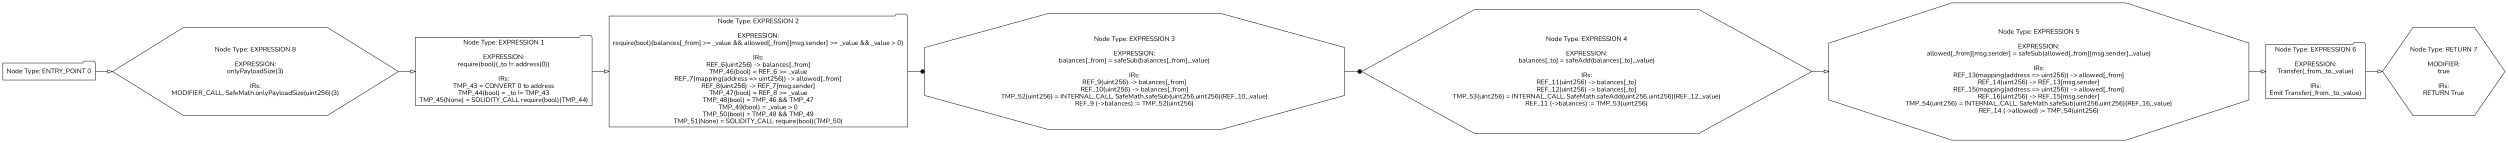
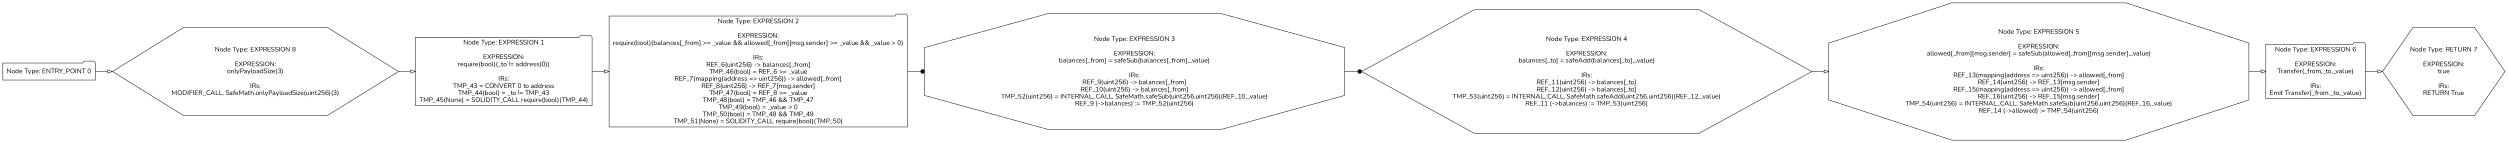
node "Node Type: RETURN 7 MODIFIER: true IRs: RETURN True": label "Node Type: RETURN 7 MODIFIER: true IRs: RETURN True" -> "Node Type: RETURN 7 EXPRESSION: true IRs: RETURN True"
